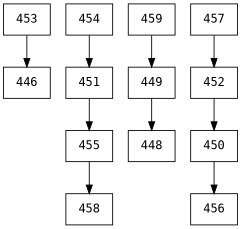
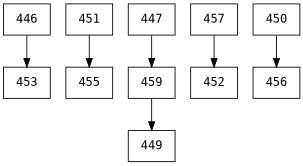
node "454": removed
node "447": added
edge "453" -> "446": reversed
edge "452" -> "450": removed
node "448": removed
node "458": removed
